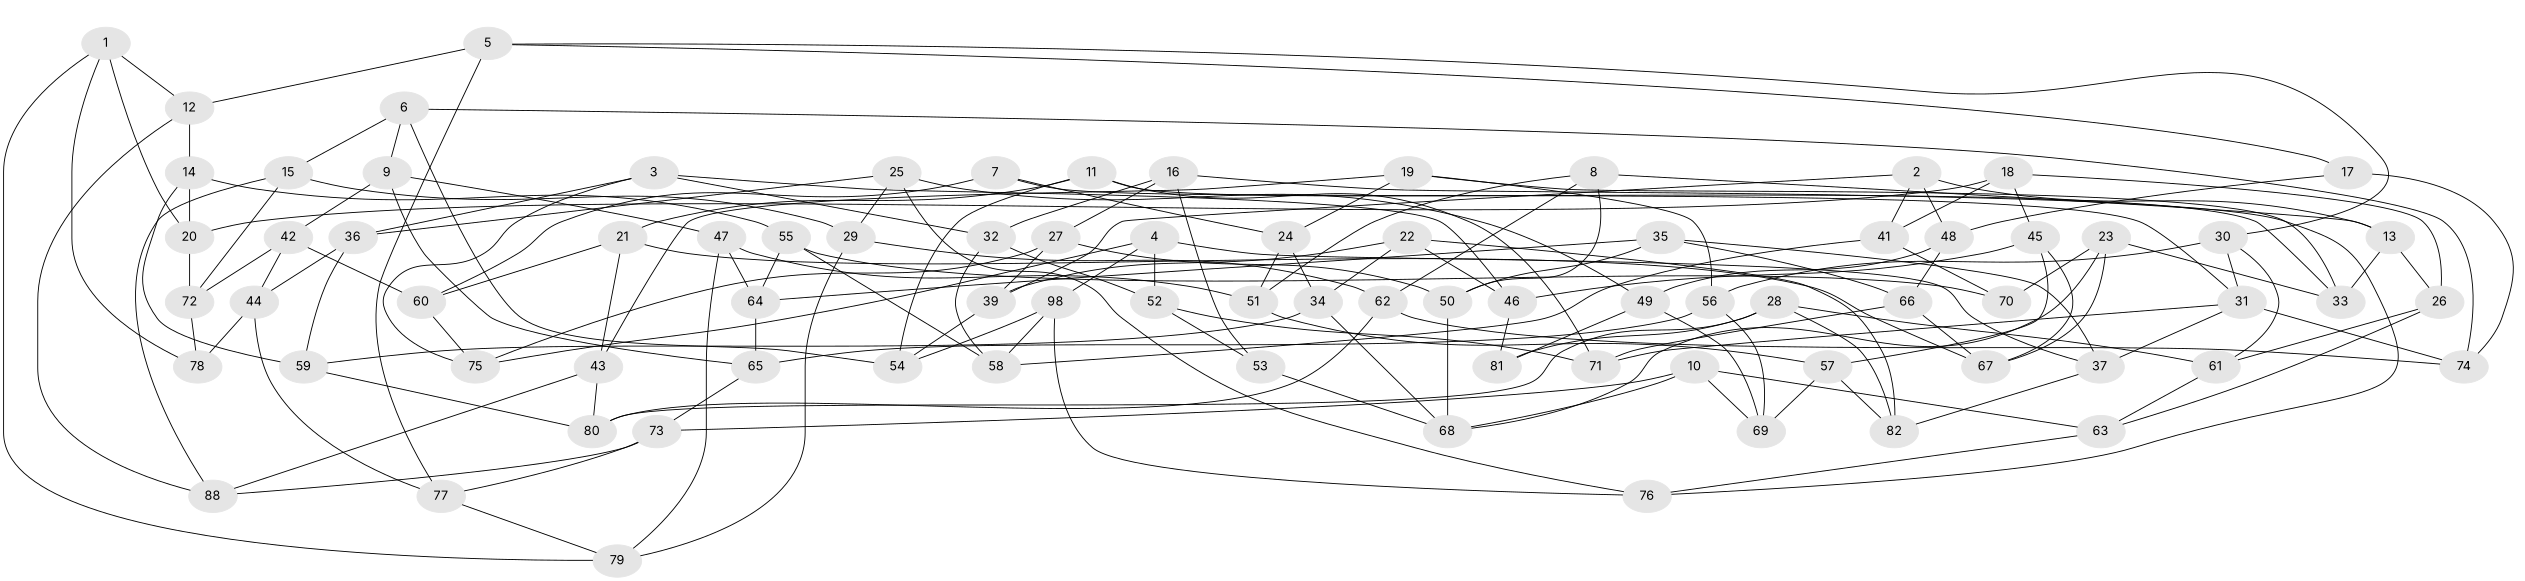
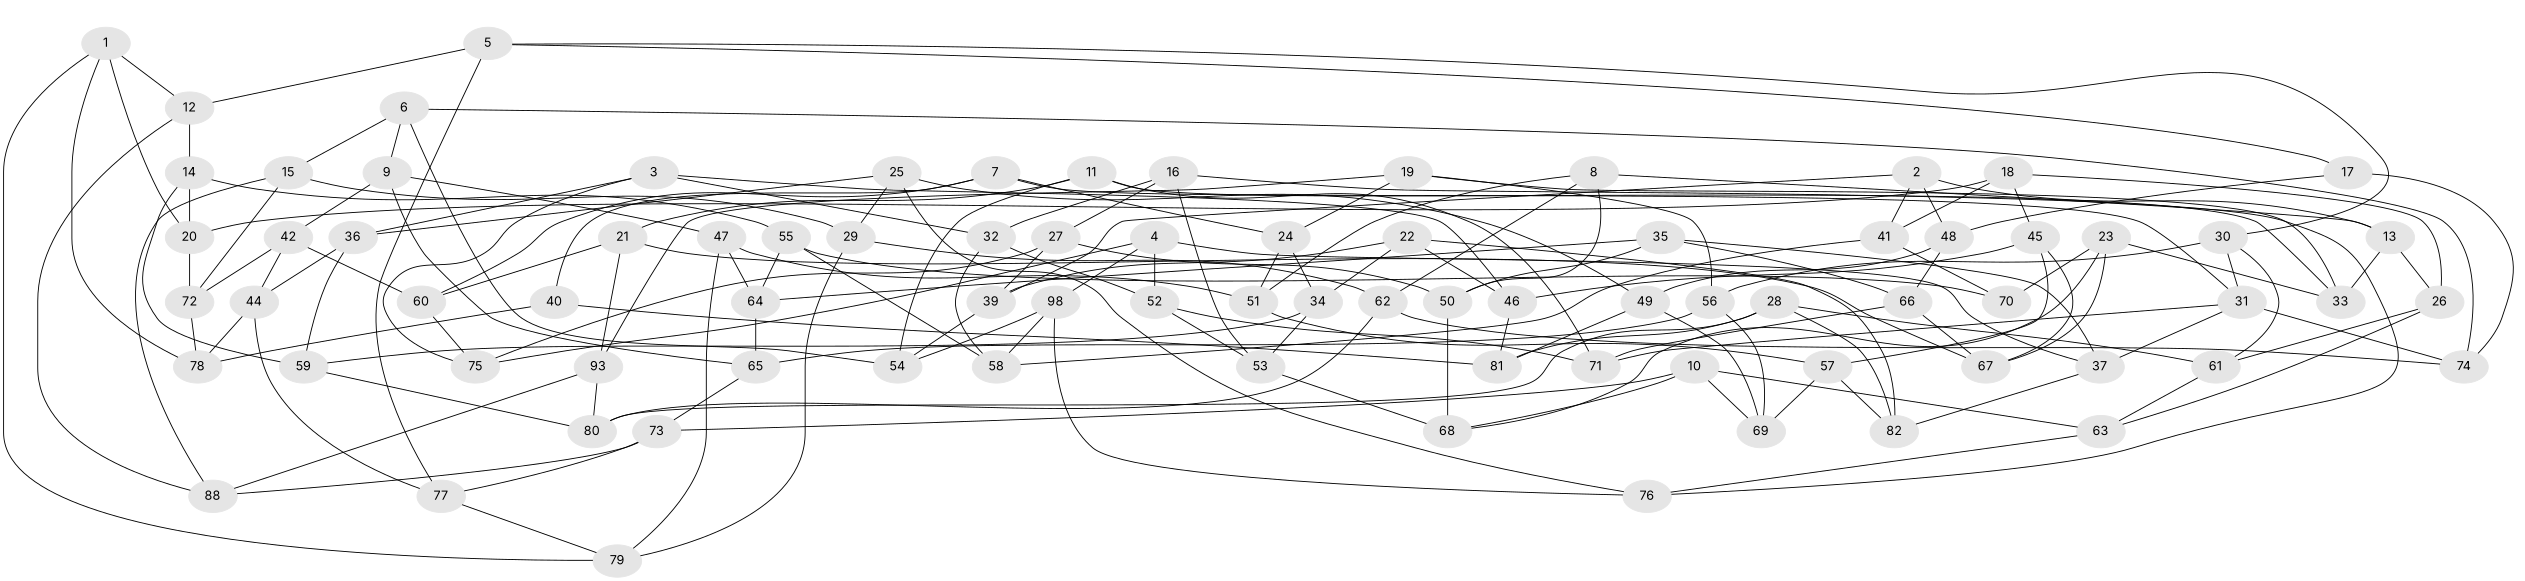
node "40": added
node "43": label "43" -> "93"
edge "34" -- "68": now "34" -- "53"
